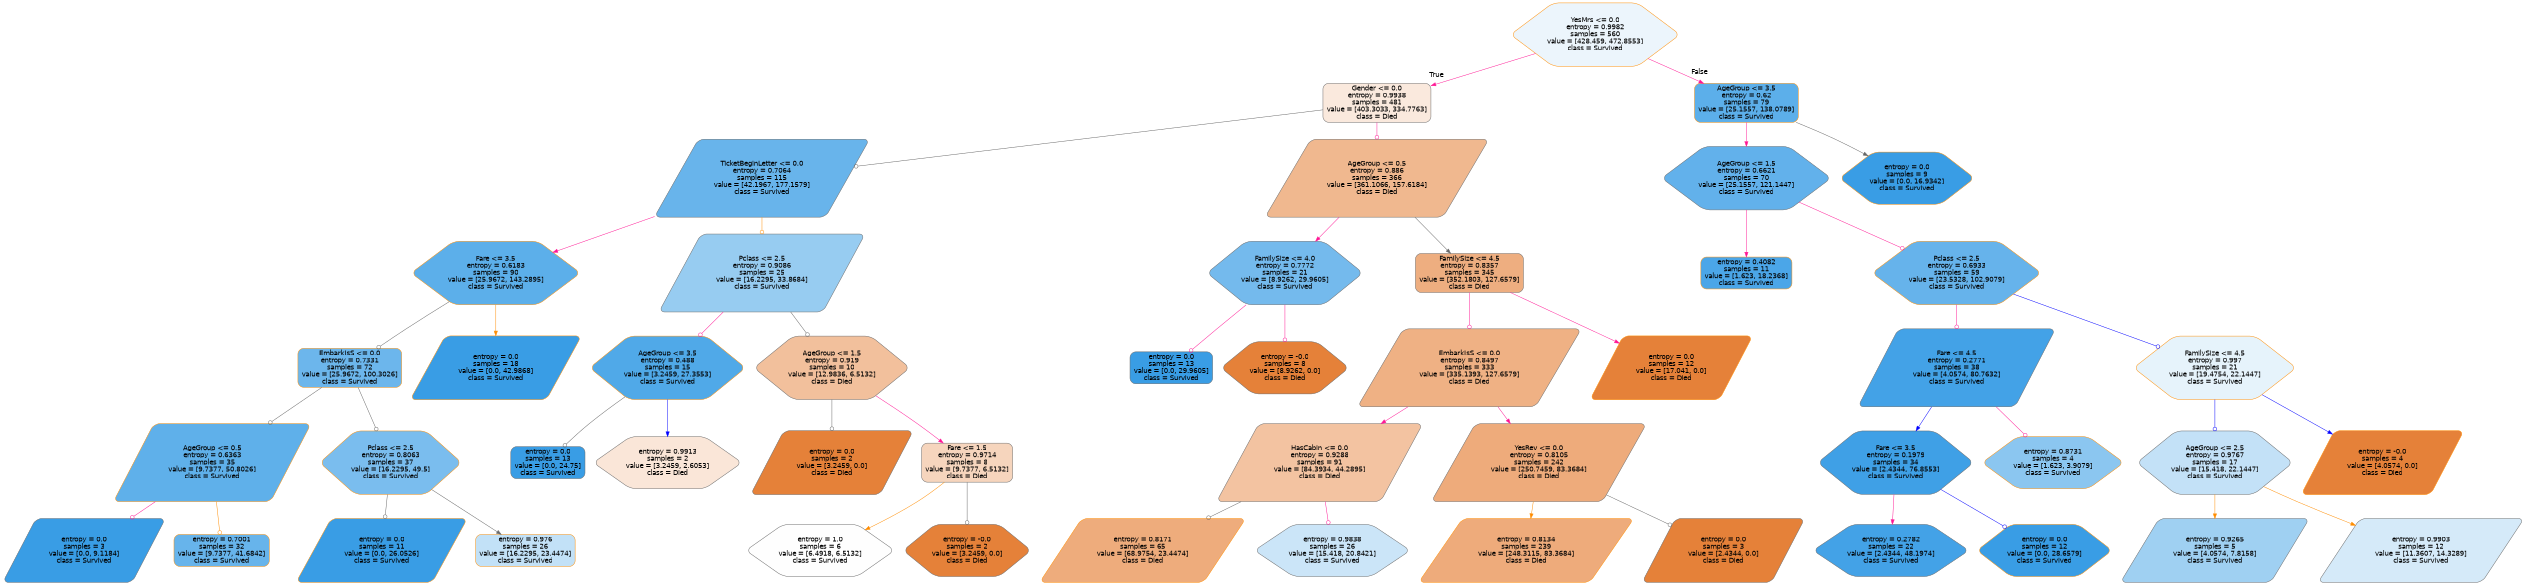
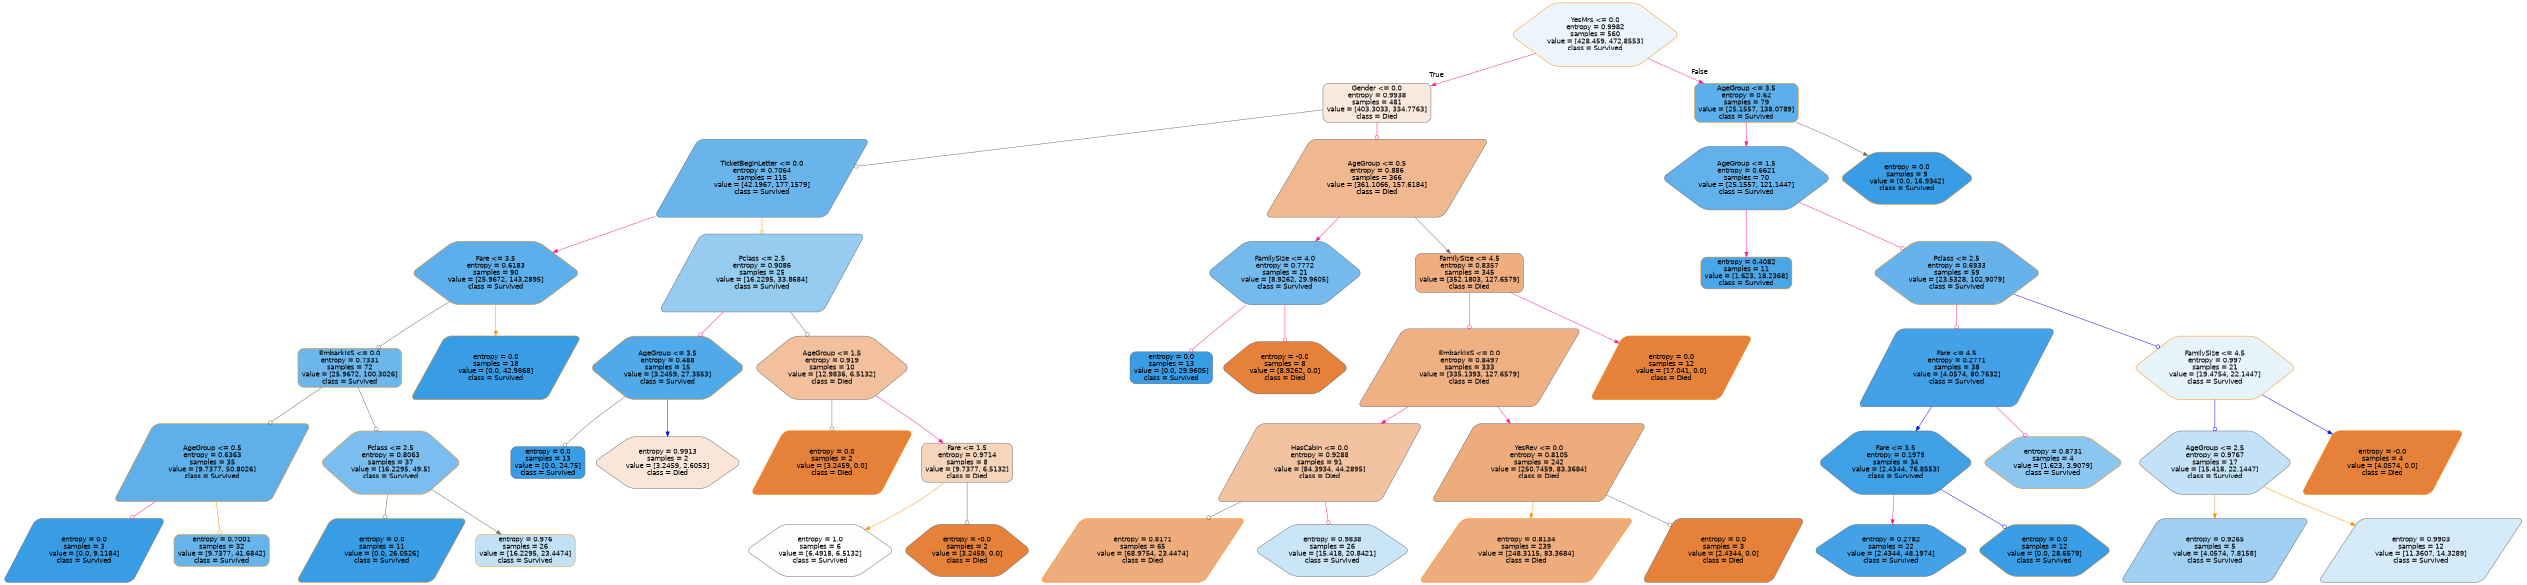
node "entropy = 0.0 samples = 2 value = [3.2459, 0.0] class = Died": color gray40 -> darkorange
